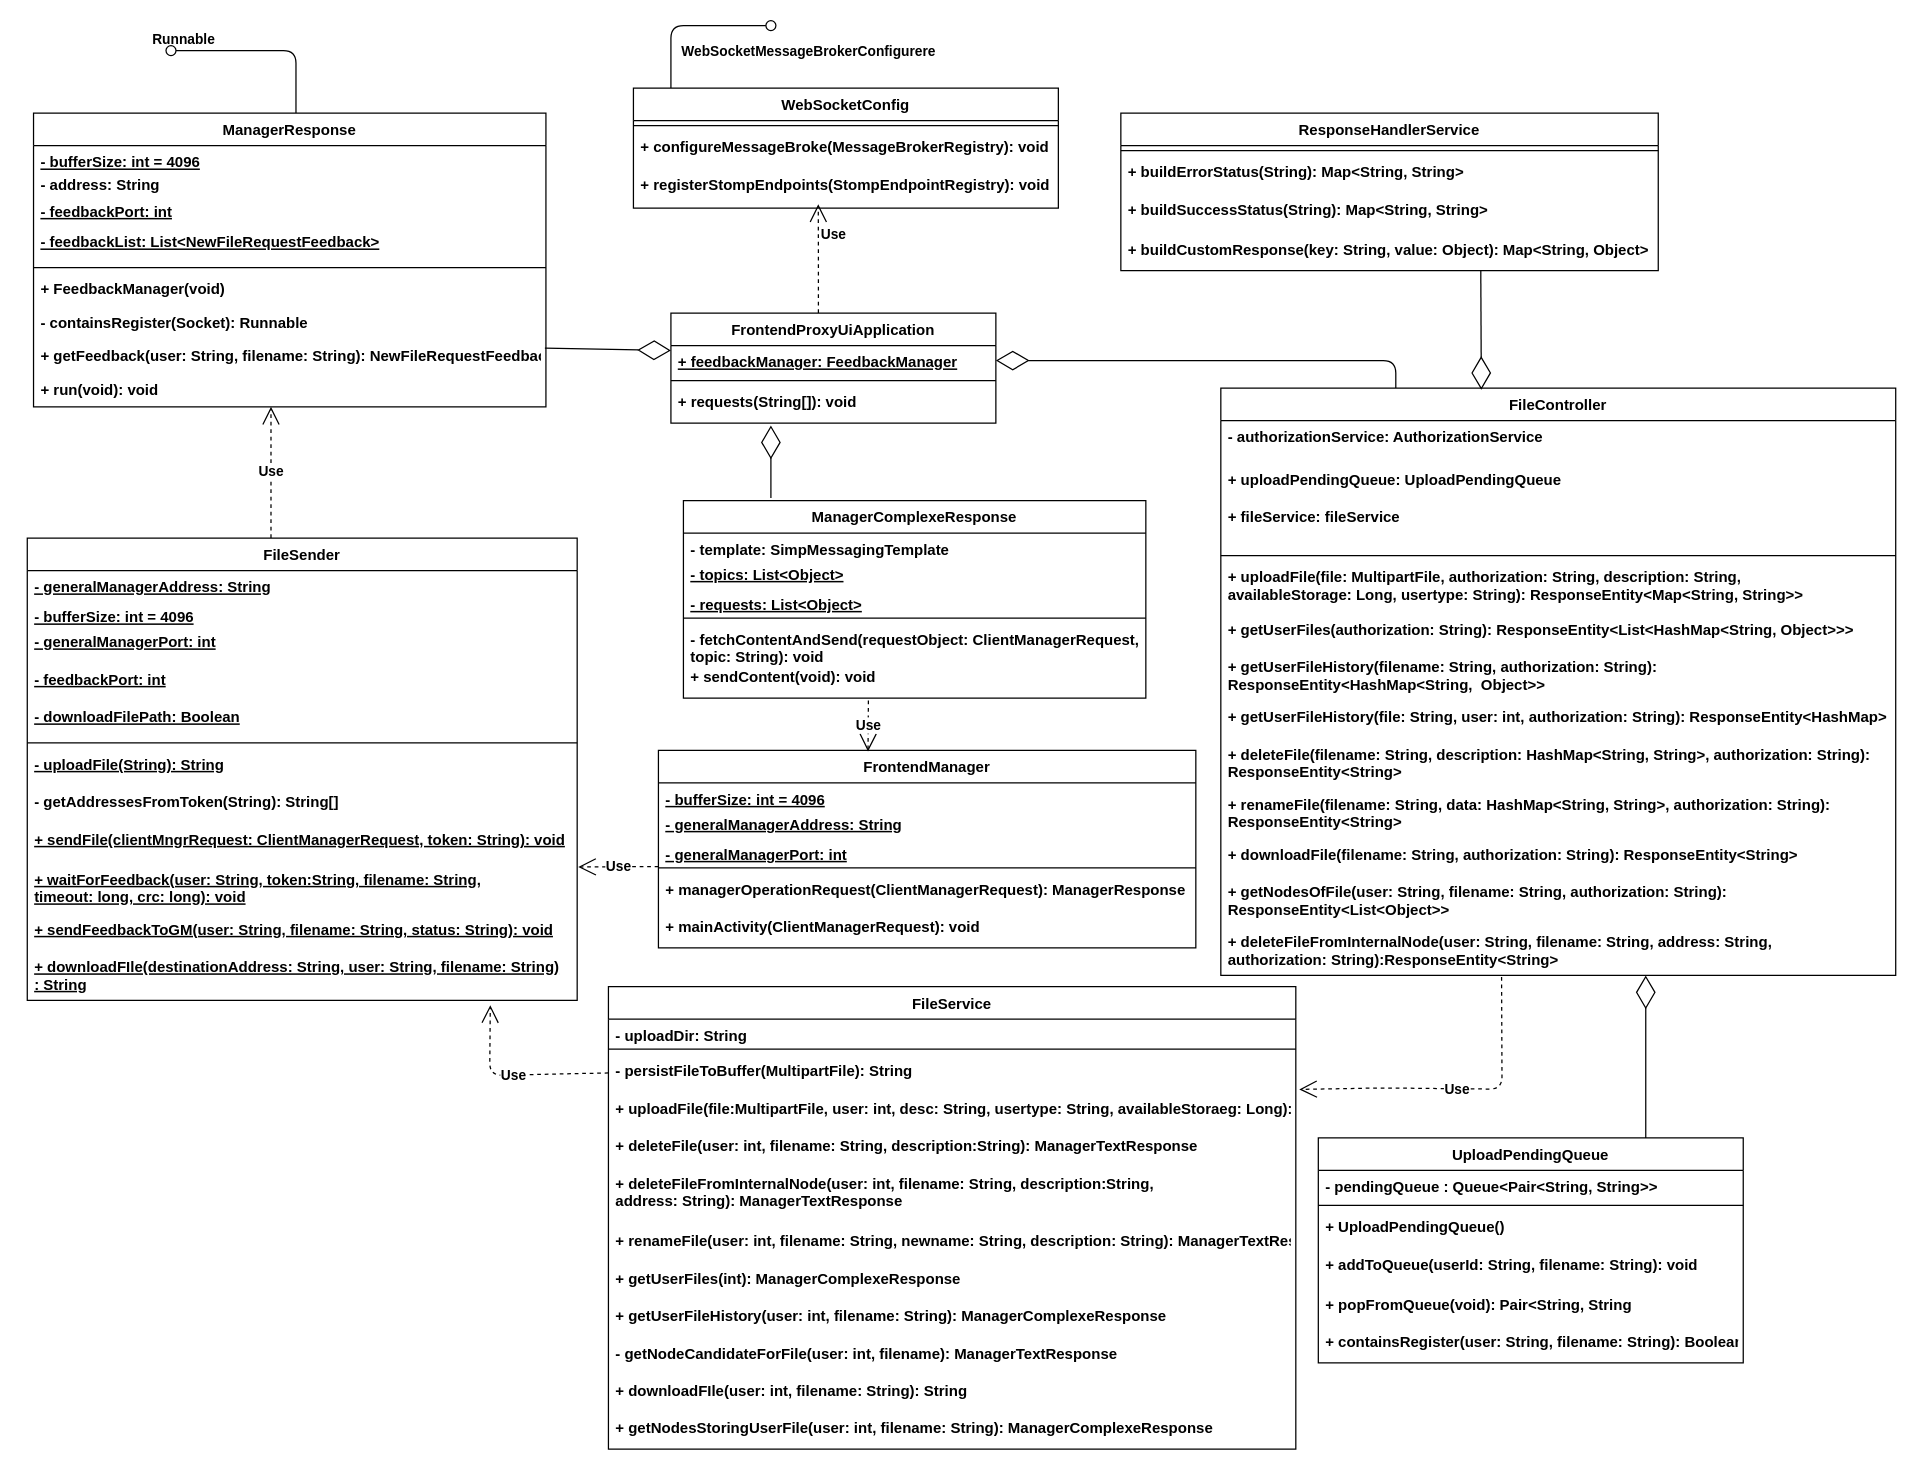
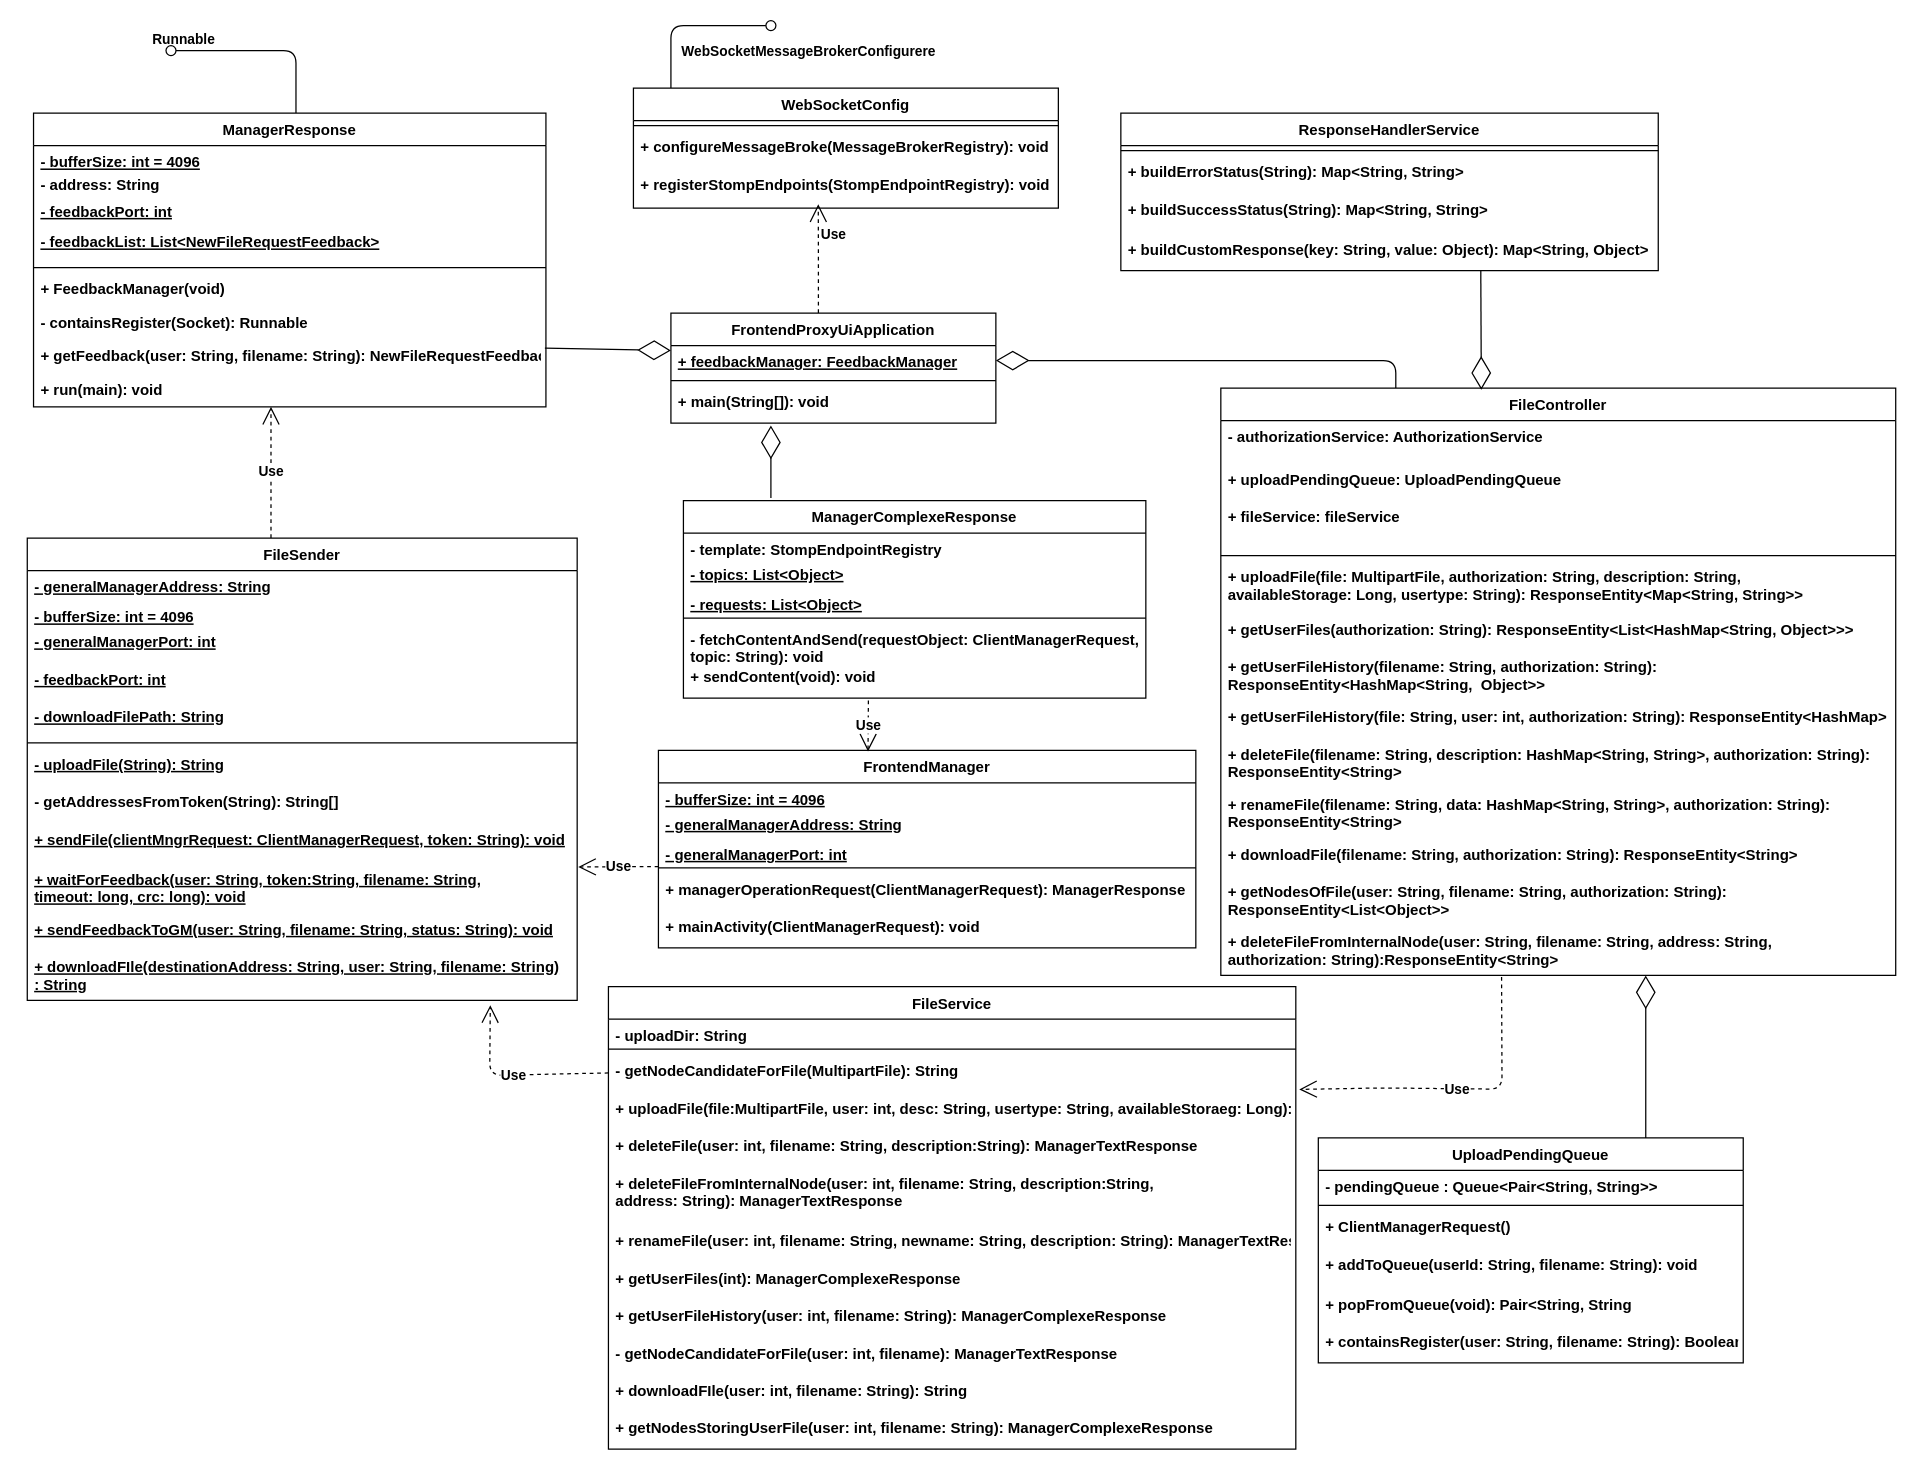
node "+ run(void): void": label "+ run(void): void" -> "+ run(main): void"
node "+ requests(String[]): void": label "+ requests(String[]): void" -> "+ main(String[]): void"
node "- template: SimpMessagingTemplate": label "- template: SimpMessagingTemplate" -> "- template: StompEndpointRegistry"
node "- downloadFilePath: Boolean": label "- downloadFilePath: Boolean" -> "- downloadFilePath: String"
node "- persistFileToBuffer(MultipartFile): String": label "- persistFileToBuffer(MultipartFile): String" -> "- getNodeCandidateForFile(MultipartFile): String"
node "+ UploadPendingQueue()": label "+ UploadPendingQueue()" -> "+ ClientManagerRequest()"
